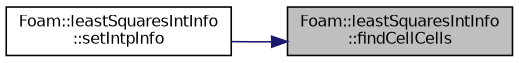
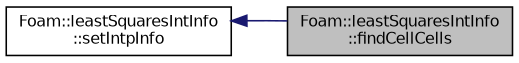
edge "Foam::leastSquaresIntInfo ::setIntpInfo" -> "Foam::leastSquaresIntInfo ::findCellCells": reversed
